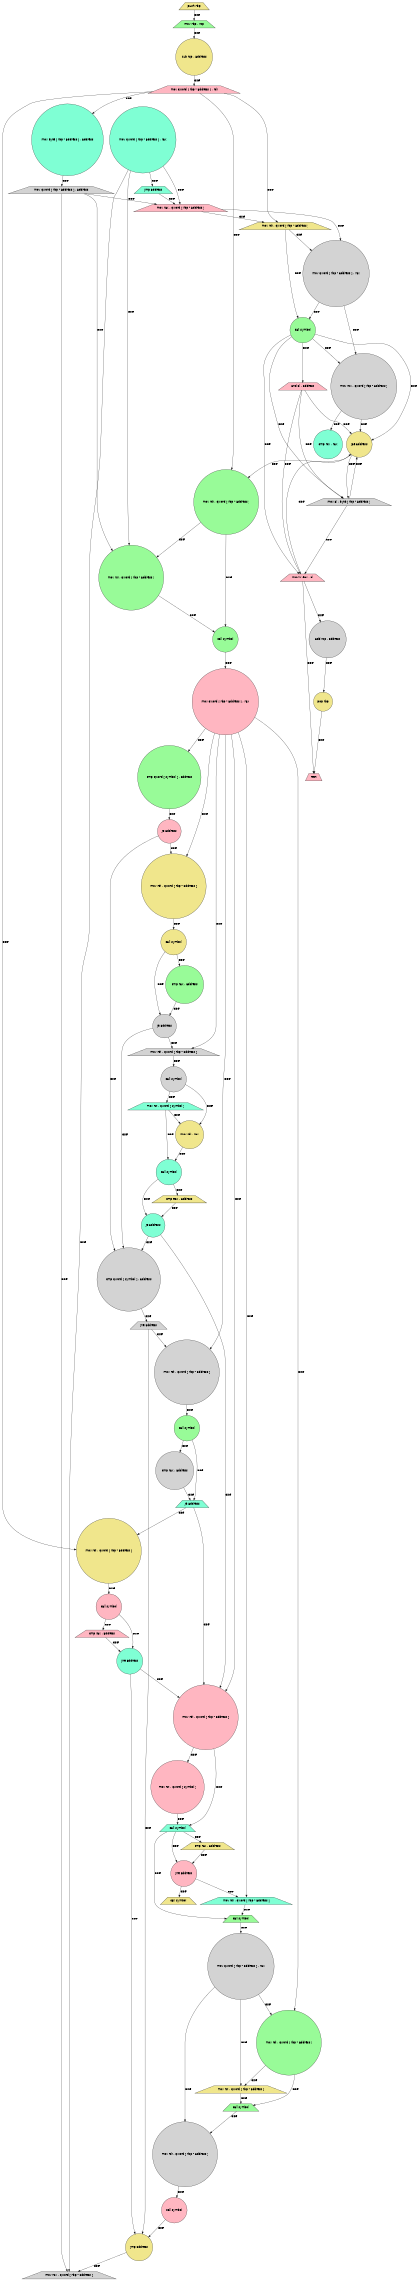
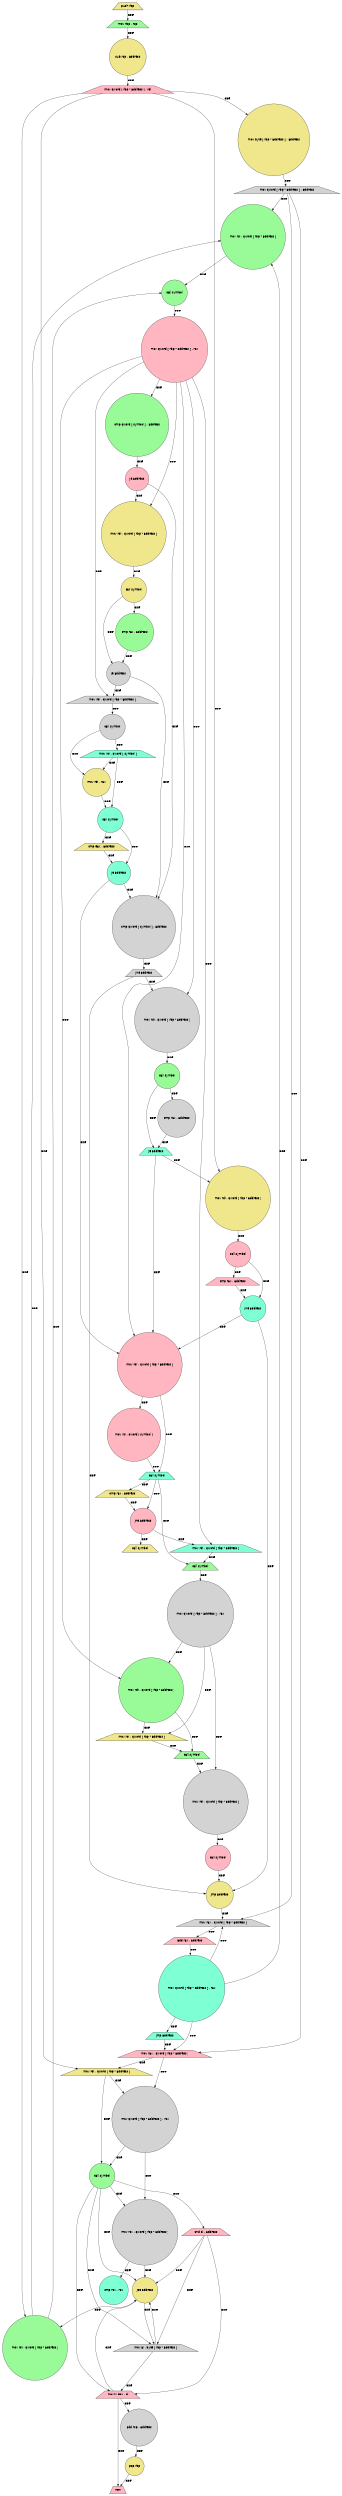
node "mov byte [ rbp - address ] , address": fillcolor aquamarine -> khaki
node "add rax , address": added
